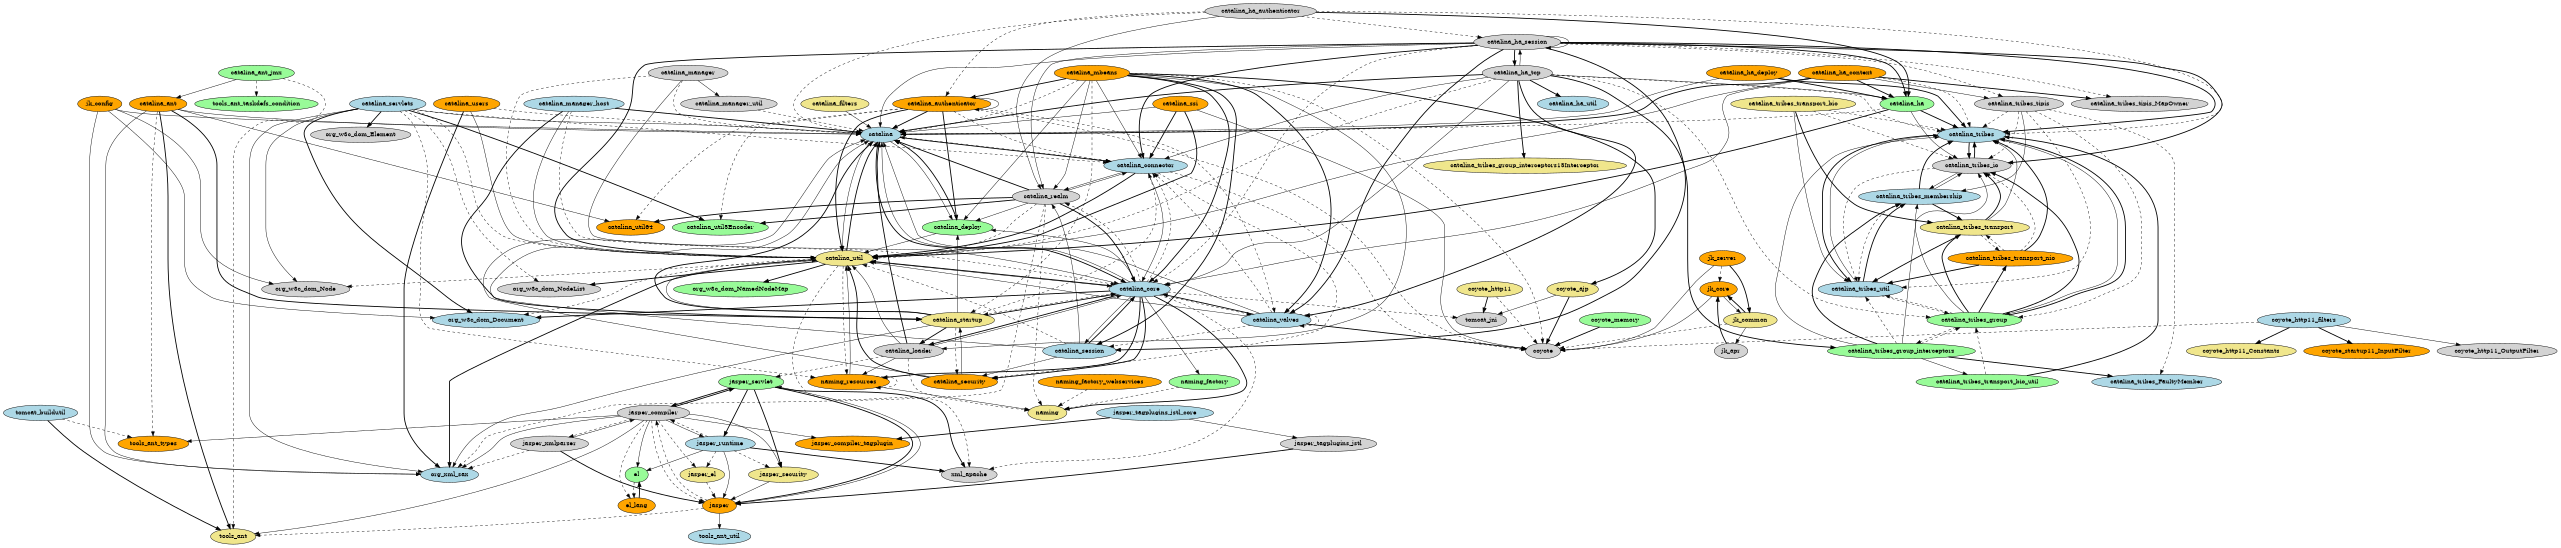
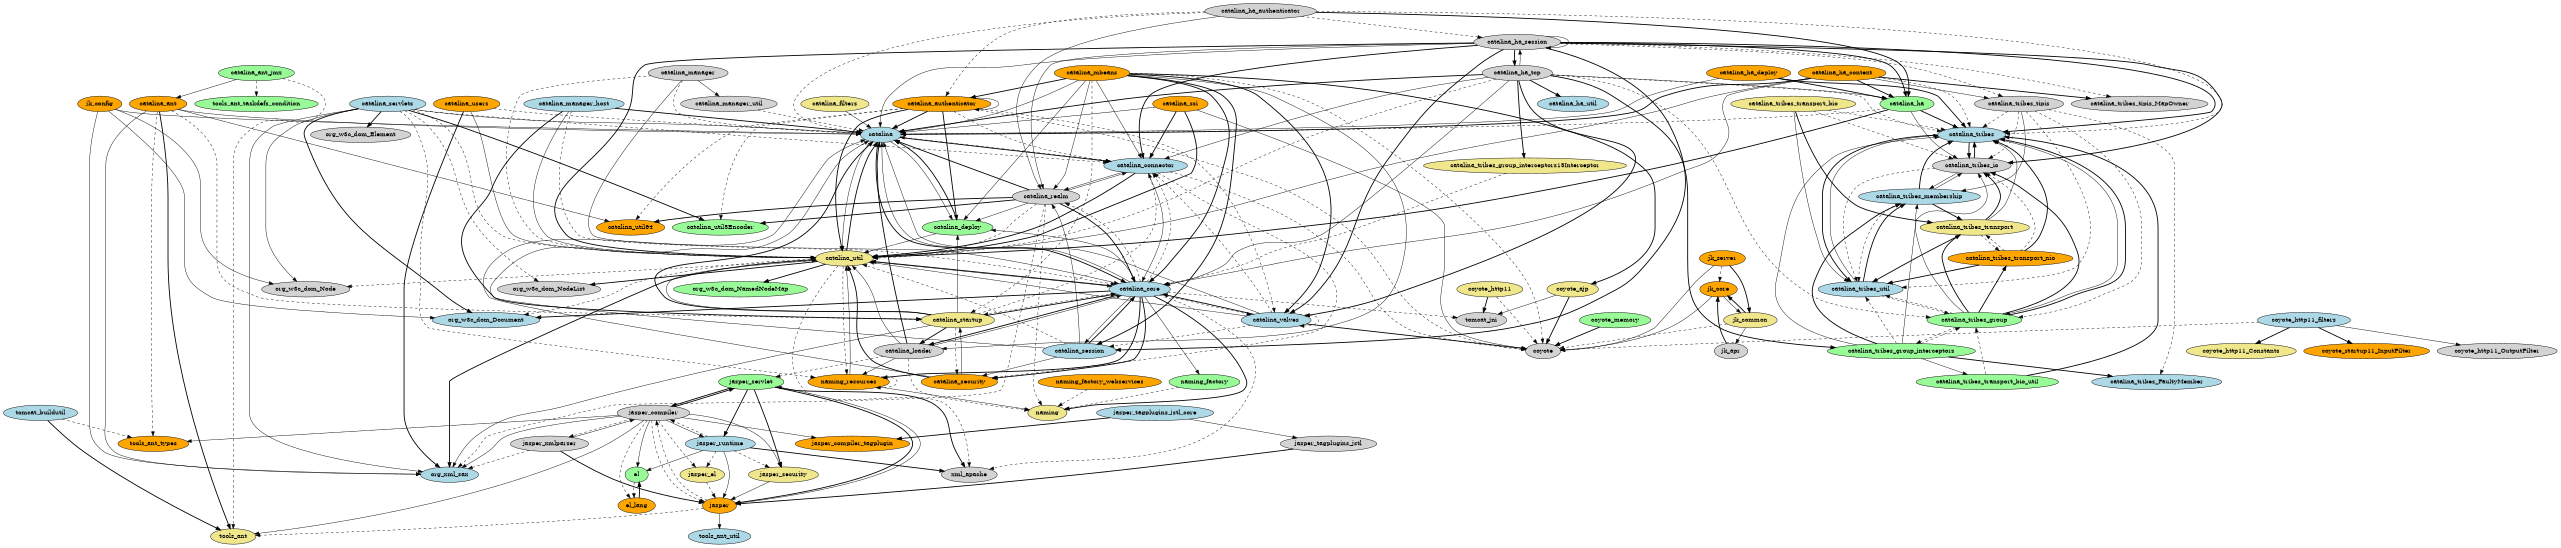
edge "catalina_ha_session" -> "catalina_core": now "catalina_tribes_group_interceptors15Interceptor" -> "catalina_core"
edge "catalina_mbeans" -> "catalina": style dashed -> solid
edge "catalina_ant" -> "catalina_startup": style bold -> dashed
